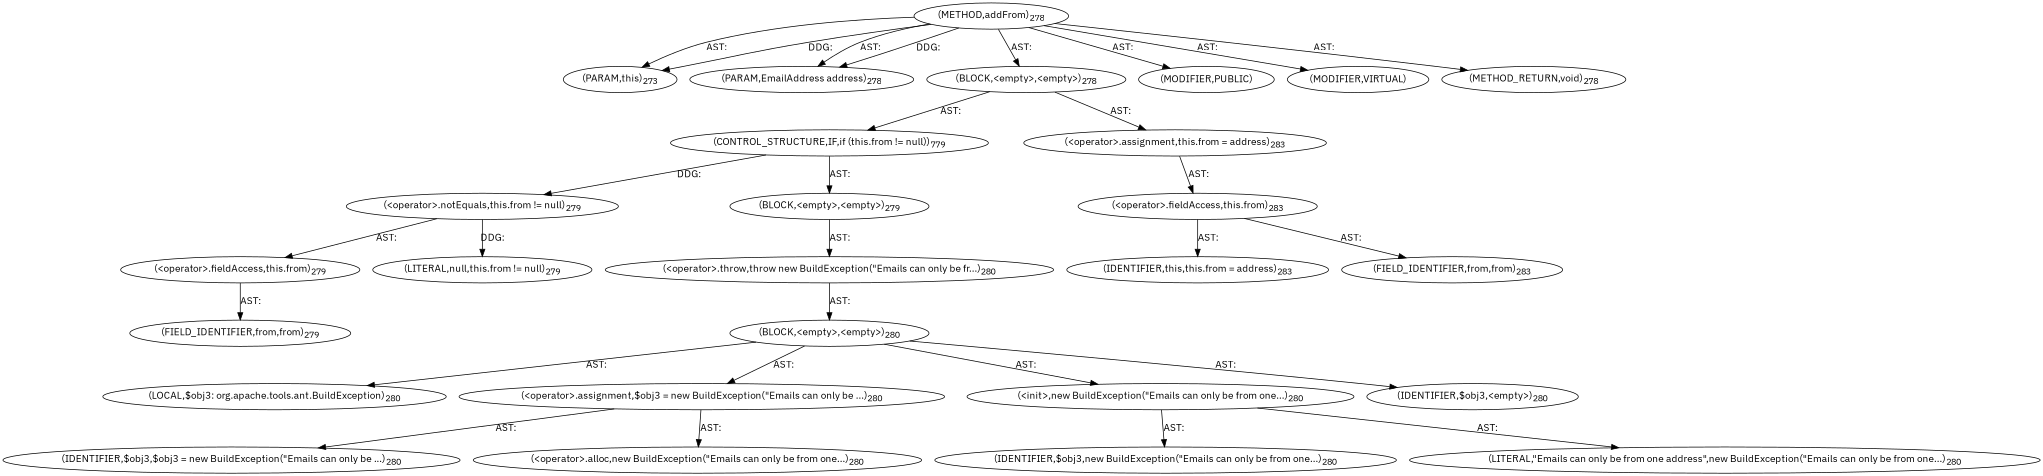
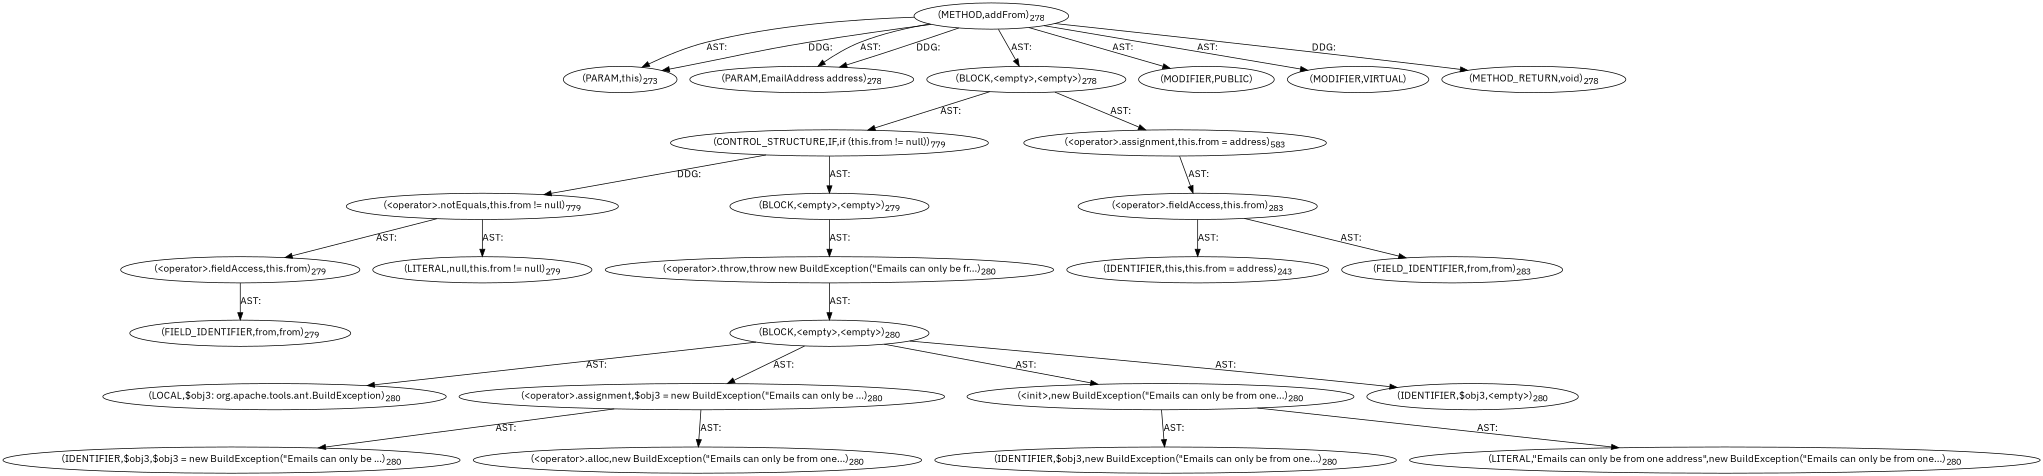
edge "(METHOD,addFrom)" -> "(METHOD_RETURN,void)": label "AST: " -> "DDG: "
node "(<operator>.assignment,this.from = address)": text "283" -> "583"
node "(<operator>.notEquals,this.from != null)": text "279" -> "779"
edge "(<operator>.notEquals,this.from != null)" -> "(LITERAL,null,this.from != null)": label "DDG: " -> "AST: "
node "(IDENTIFIER,this,this.from = address)": text "283" -> "243"
